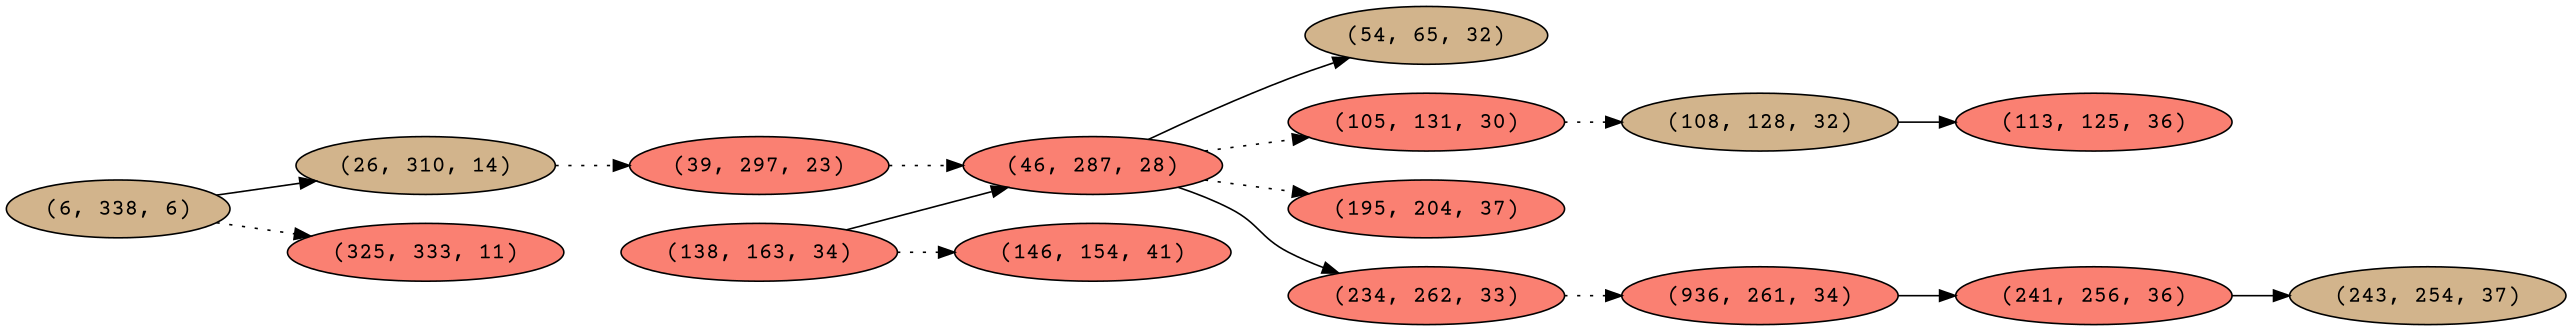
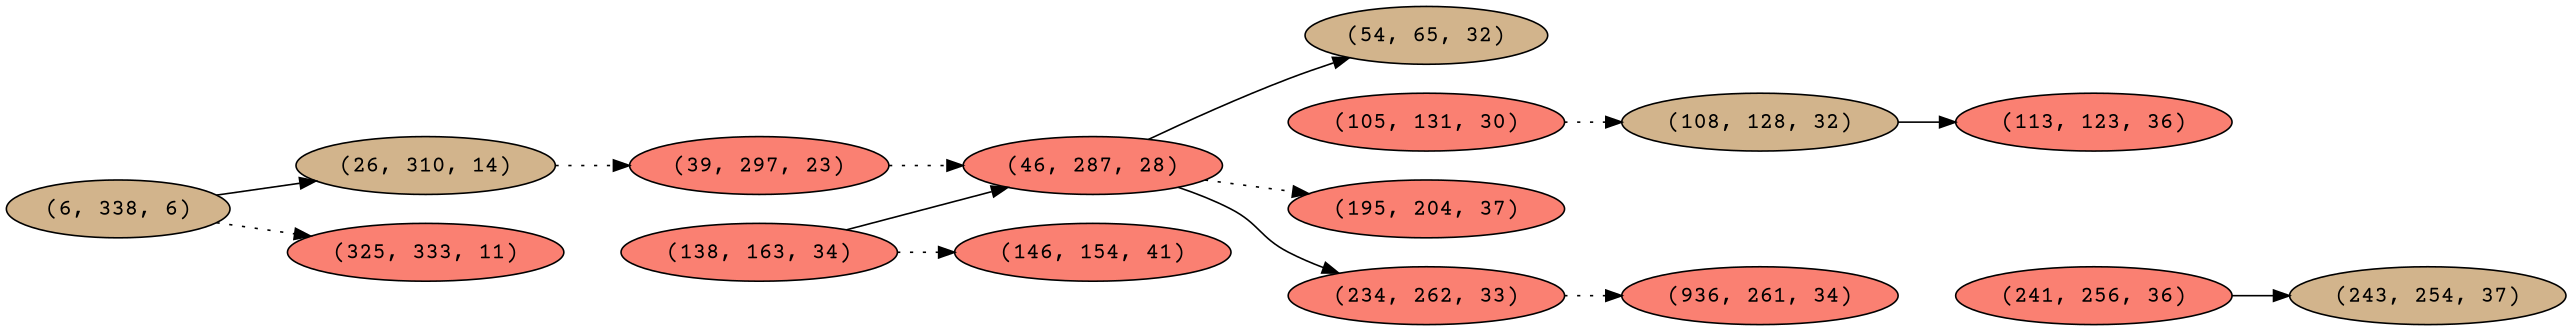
node "(113, 125, 36)": label "(113, 125, 36)" -> "(113, 123, 36)"
edge "(46, 287, 28)" -> "(105, 131, 30)": removed
edge "(936, 261, 34)" -> "(241, 256, 36)": removed
